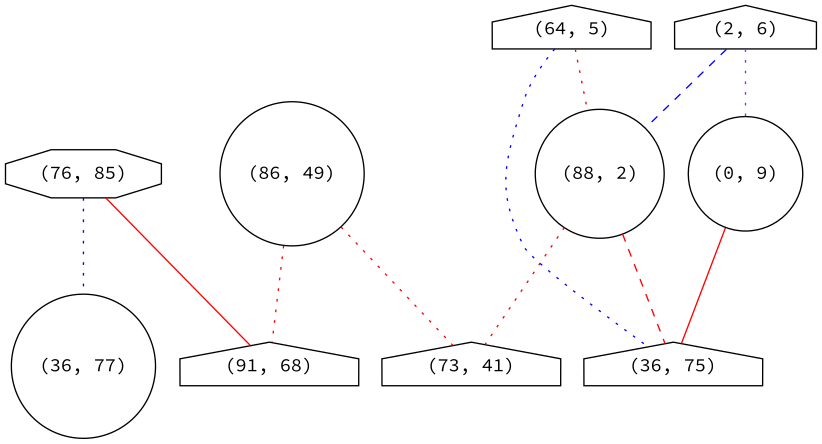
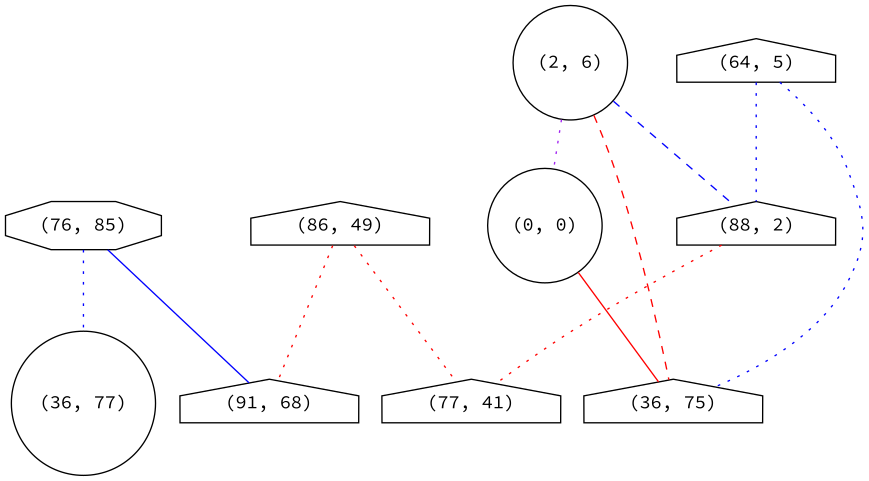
node "(2, 6)": shape house -> circle
edge "(64, 5)" -- "(88, 2)": color red -> blue
node "(86, 49)": shape circle -> house
node "(88, 2)": shape circle -> house
node "(0, 9)": label "(0, 9)" -> "(0, 0)"
edge "(76, 85)" -- "(91, 68)": color red -> blue
edge "(88, 2)" -- "(36, 75)": now "(2, 6)" -- "(36, 75)"
node "(73, 41)": label "(73, 41)" -> "(77, 41)"
